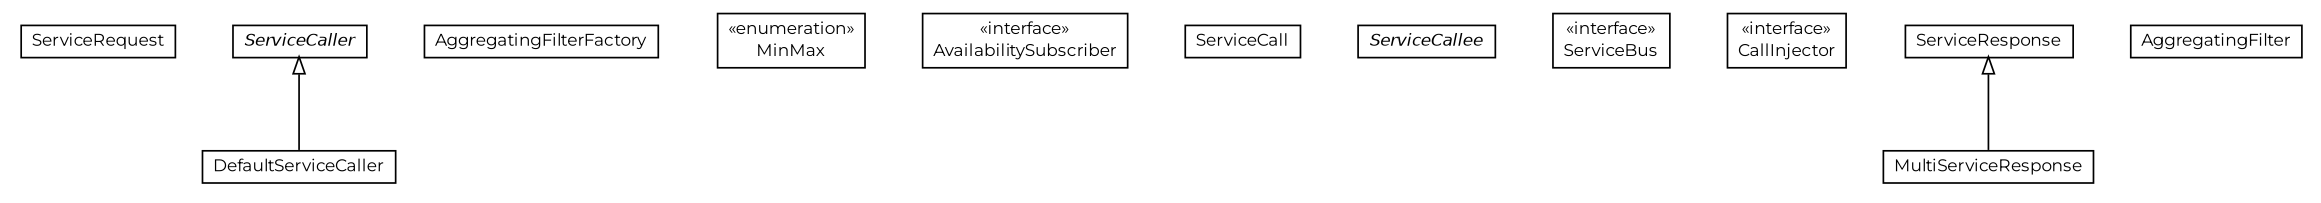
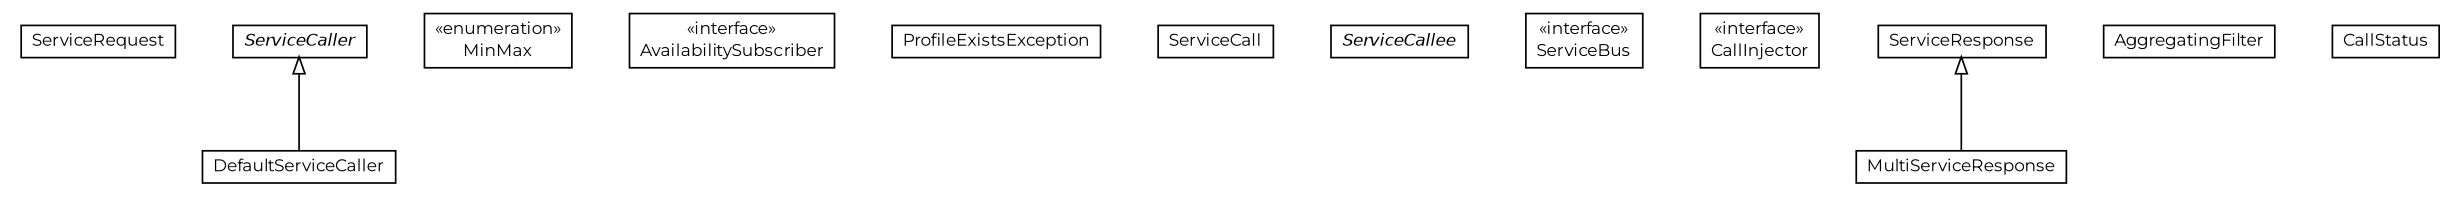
node "AggregatingFilterFactory": removed
node "ProfileExistsException": added
node "CallStatus": added
